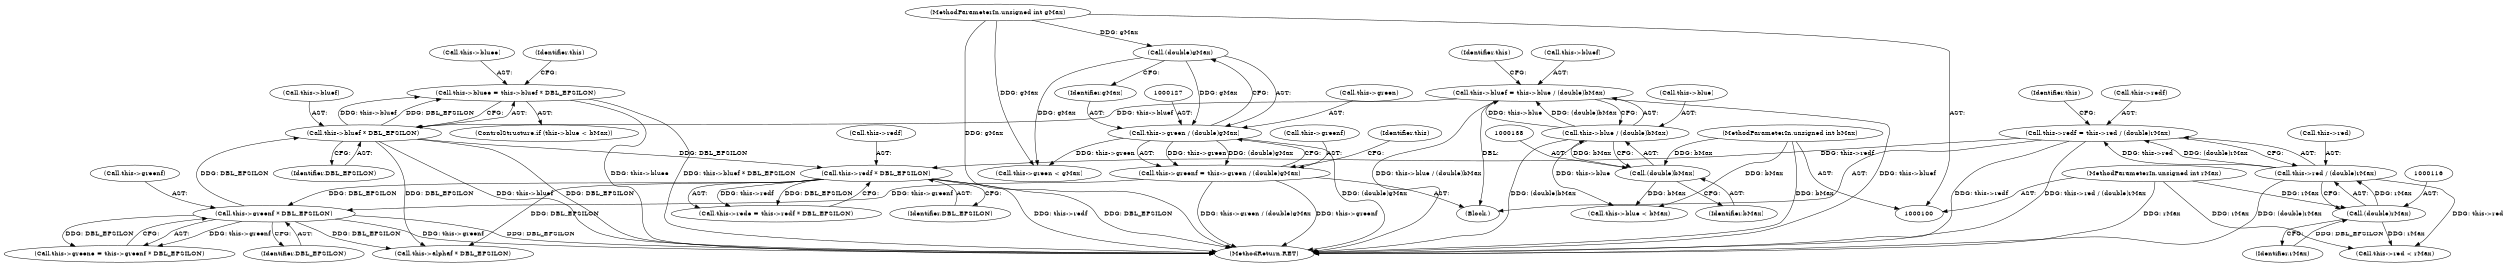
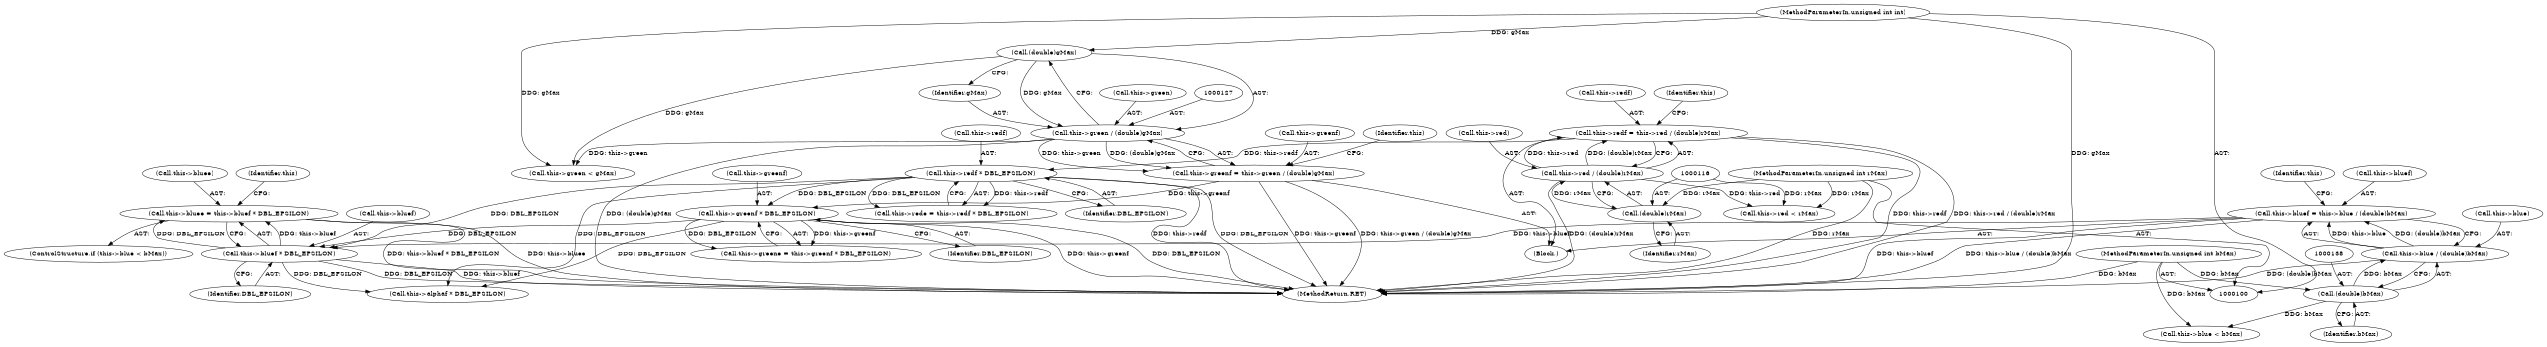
node "(MethodParameterIn,unsigned int gMax)": label "(MethodParameterIn,unsigned int gMax)" -> "(MethodParameterIn,unsigned int int)"
edge "(Call,this->bluef * DBL_EPSILON)" -> "(Call,this->redf * DBL_EPSILON)": reversed
edge "(Call,this->bluef = this->blue / (double)bMax)" -> "(Block,)": label "DBL: " -> "AST: "
edge "(Call,this->blue / (double)bMax)" -> "(Call,this->blue < bMax)": removed, label "DDG: this->blue"
edge "(Call,(double)rMax)" -> "(Call,this->red < rMax)": now "1000116" -> "(Call,this->red < rMax)"
edge "(Identifier,rMax)" -> "(Call,(double)rMax)": label "DDG: DBL_EPSILON" -> "AST: "
